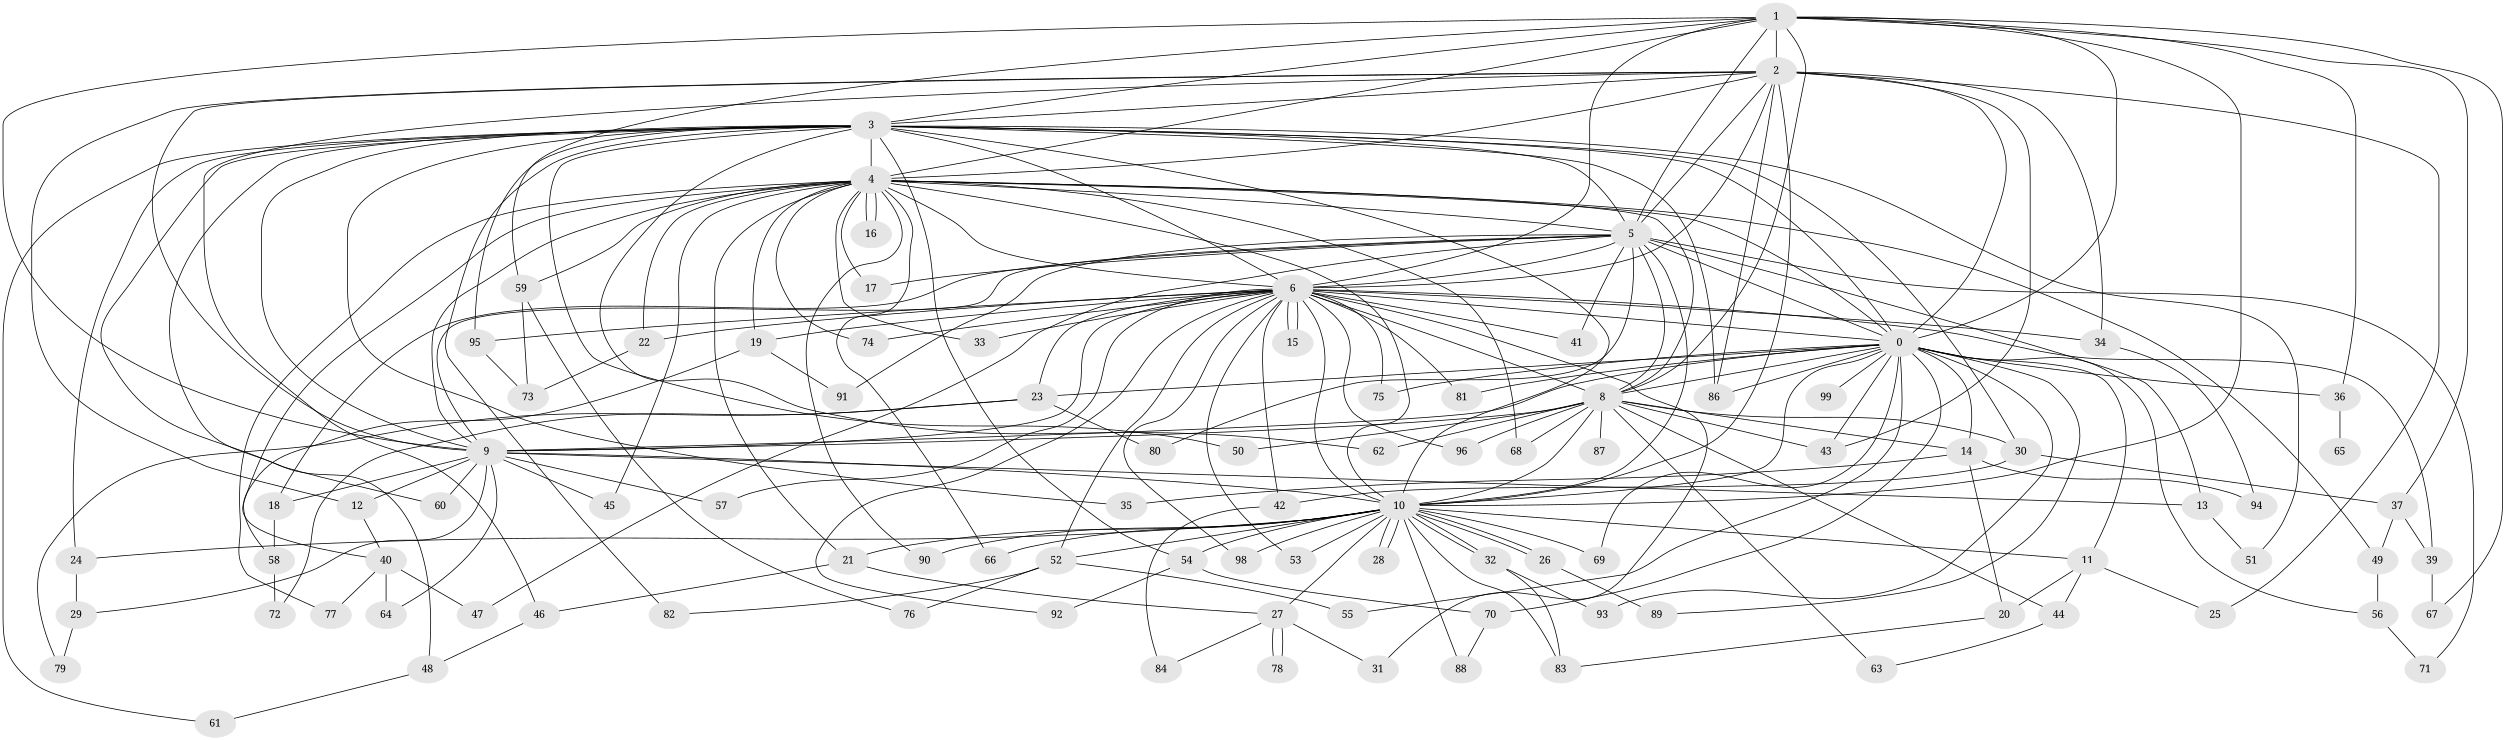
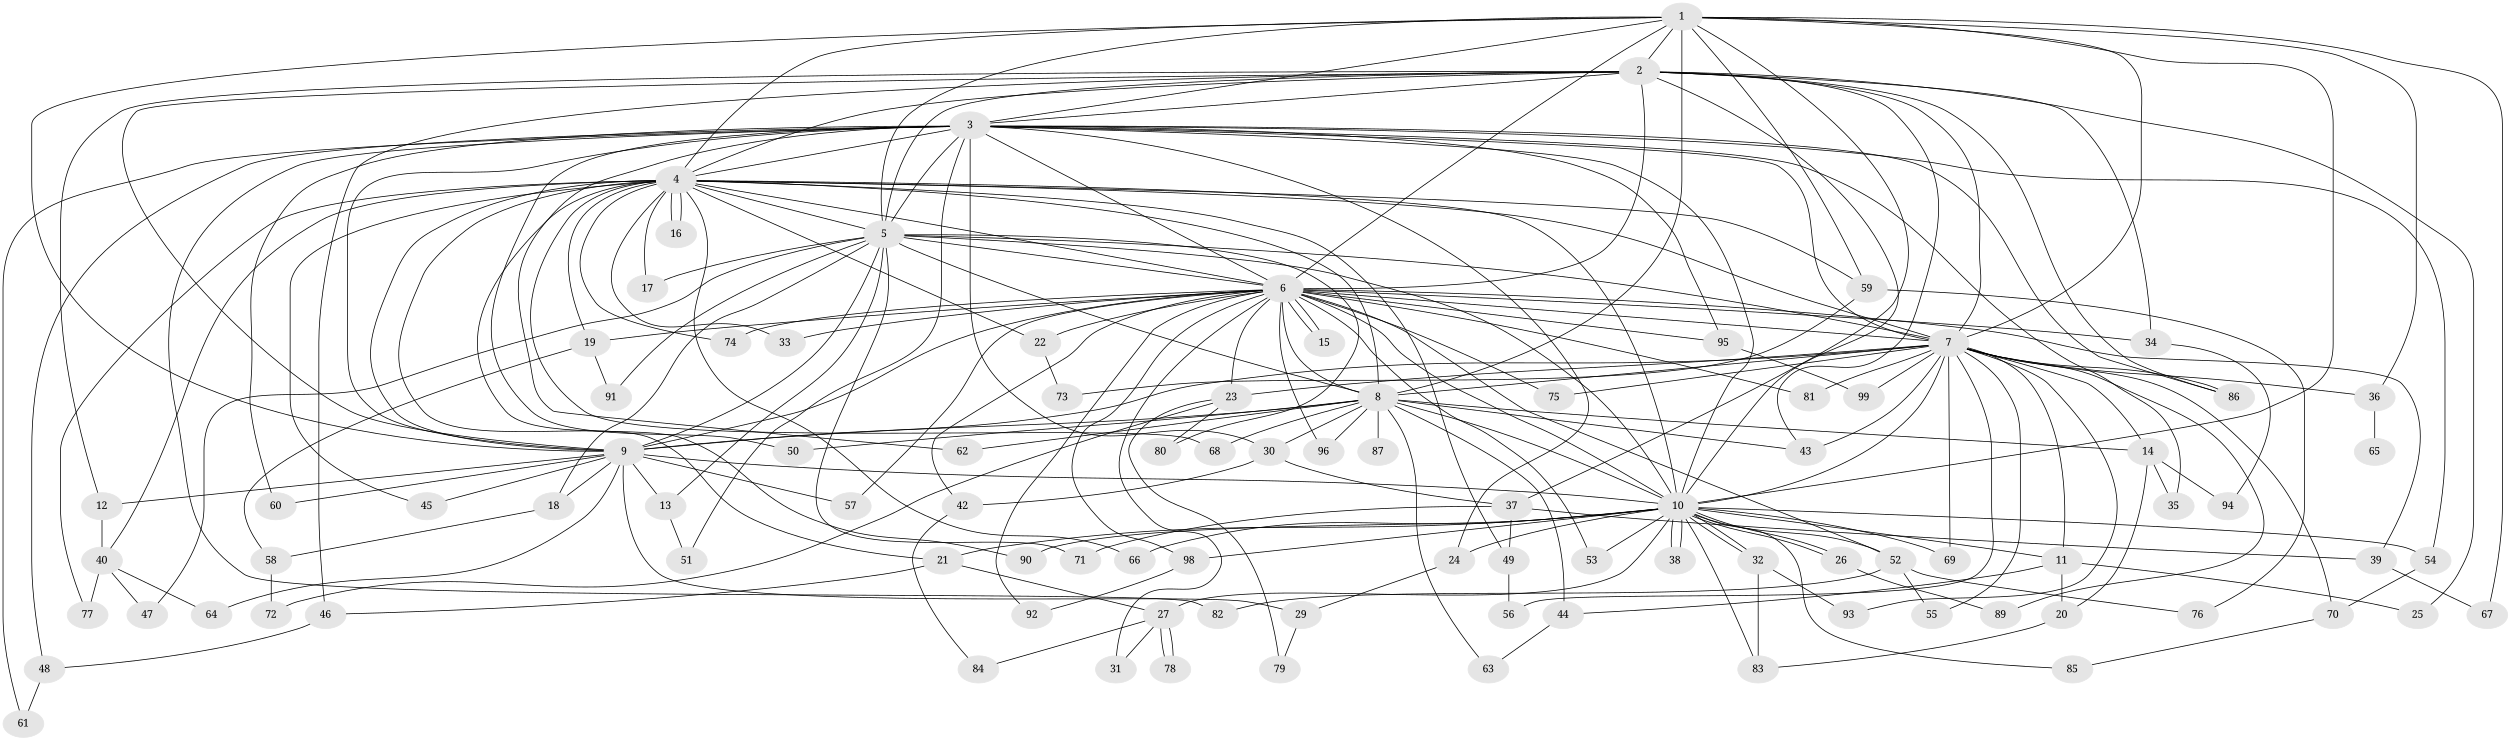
node "41": removed
node "0": label "0" -> "7"
edge "95" -- "73": now "95" -- "99"
node "28": label "28" -> "38"
edge "54" -- "92": now "98" -- "92"
edge "56" -- "71": now "37" -- "71"
node "88": label "88" -> "85"
